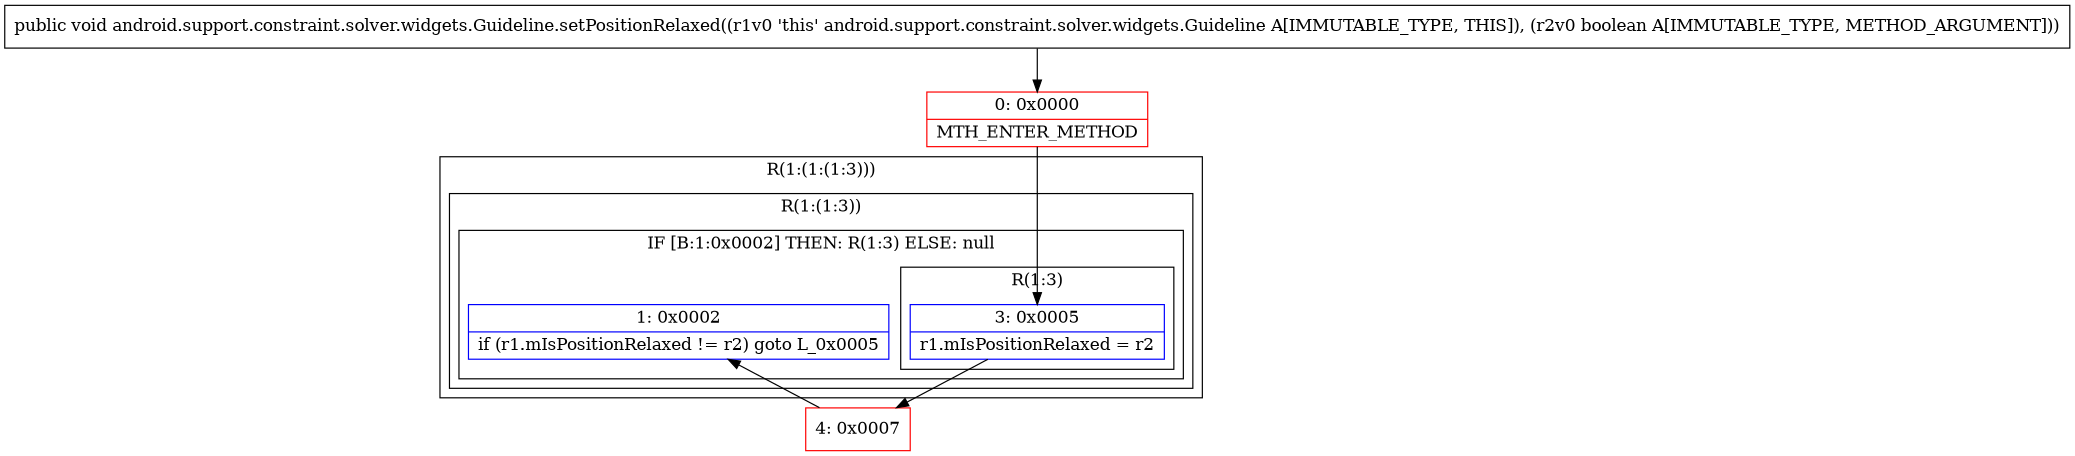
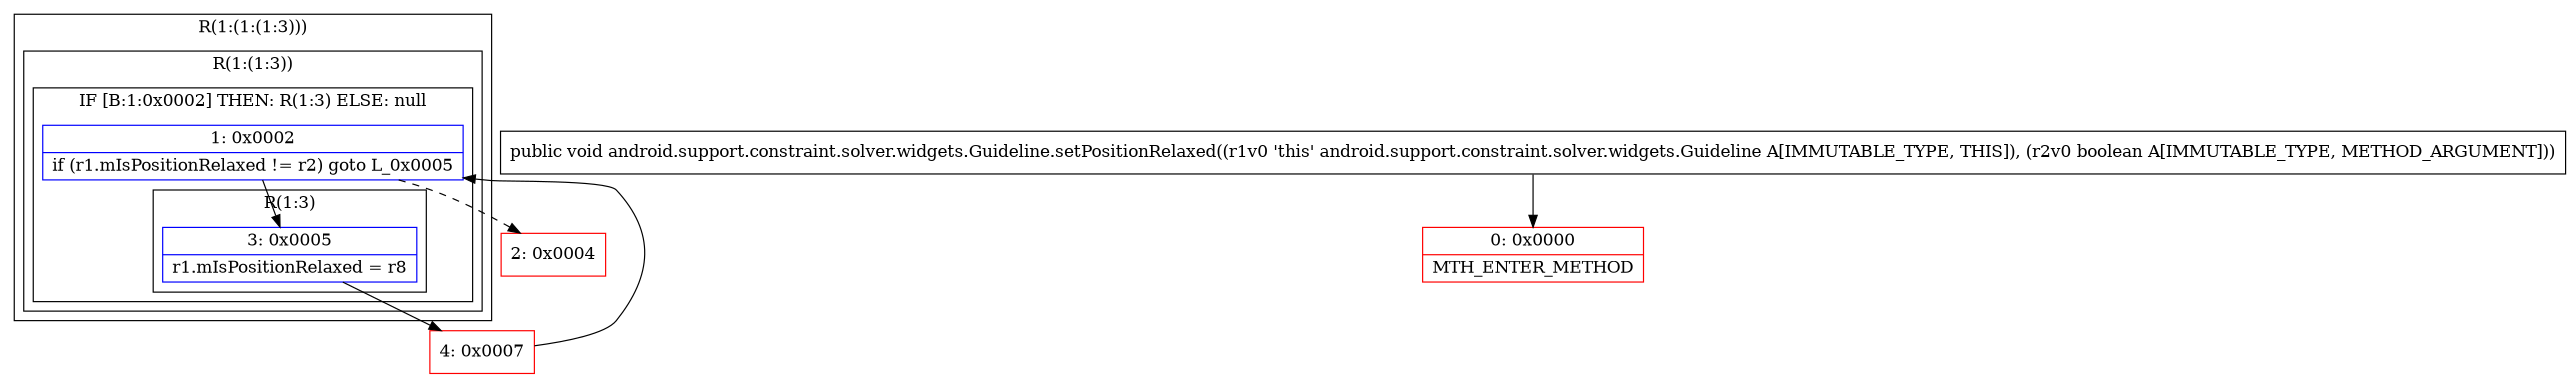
edge "0: 0x0000" -> "3: 0x0005": now "1: 0x0002" -> "3: 0x0005"
node "2: 0x0004": added
node "3: 0x0005": text "r1.mIsPositionRelaxed = r2" -> "r1.mIsPositionRelaxed = r8"
